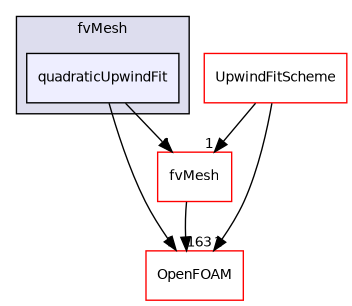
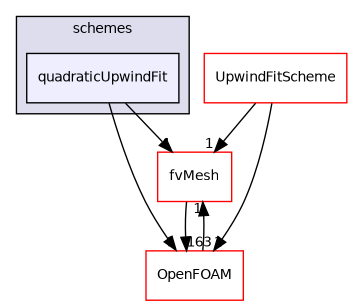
cluster "fvMesh": label "fvMesh" -> "schemes"
edge "OpenFOAM" -> "fvMesh": added
